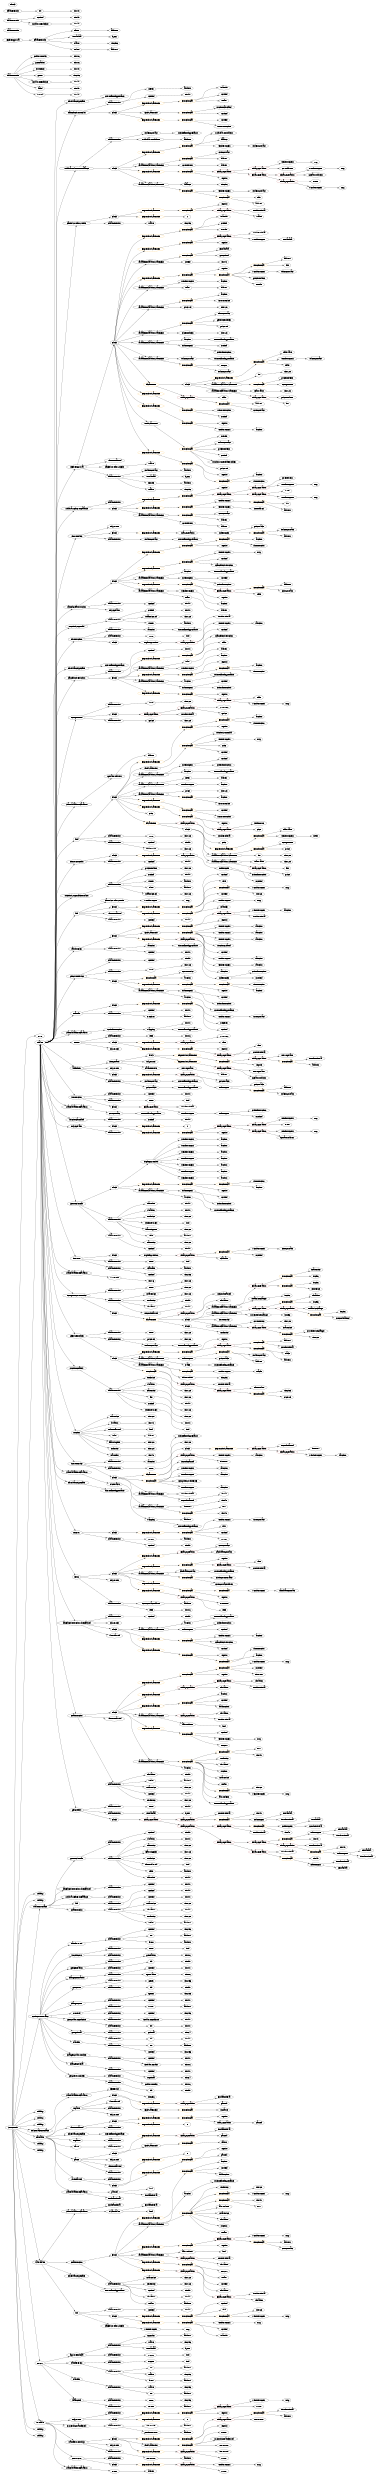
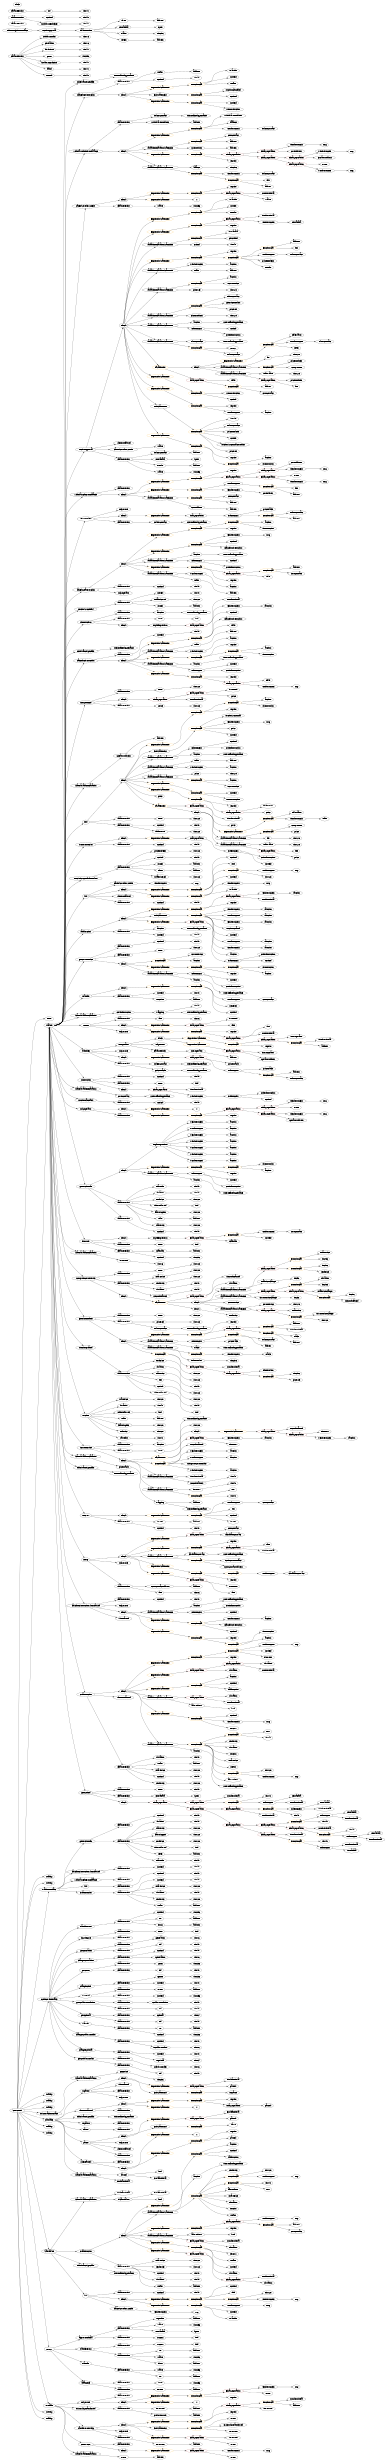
node "TokenRecipientInterface": added
